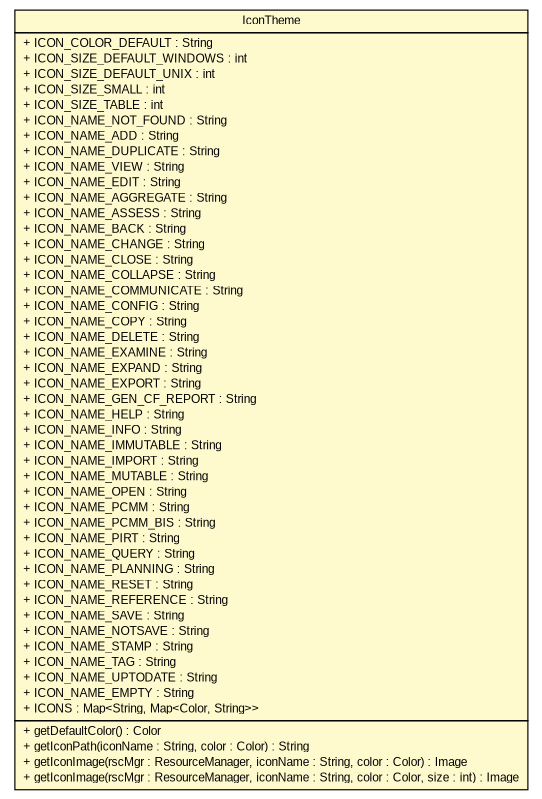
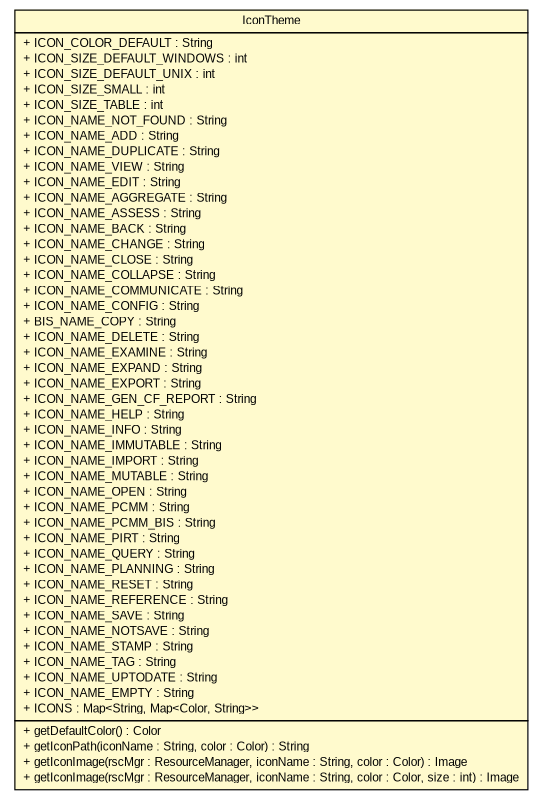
node "IconTheme": text "+ ICON_NAME_COPY : String" -> "+ BIS_NAME_COPY : String"
